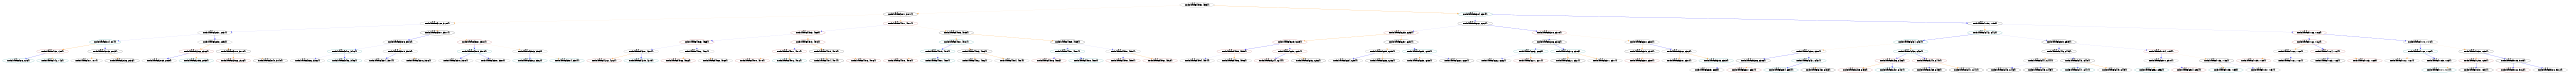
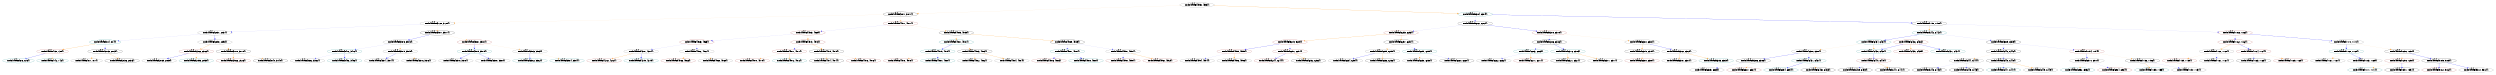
edge "Node{data=[6438, 6438]}" -> "Node{data=[6436, 6436]}": reversed
